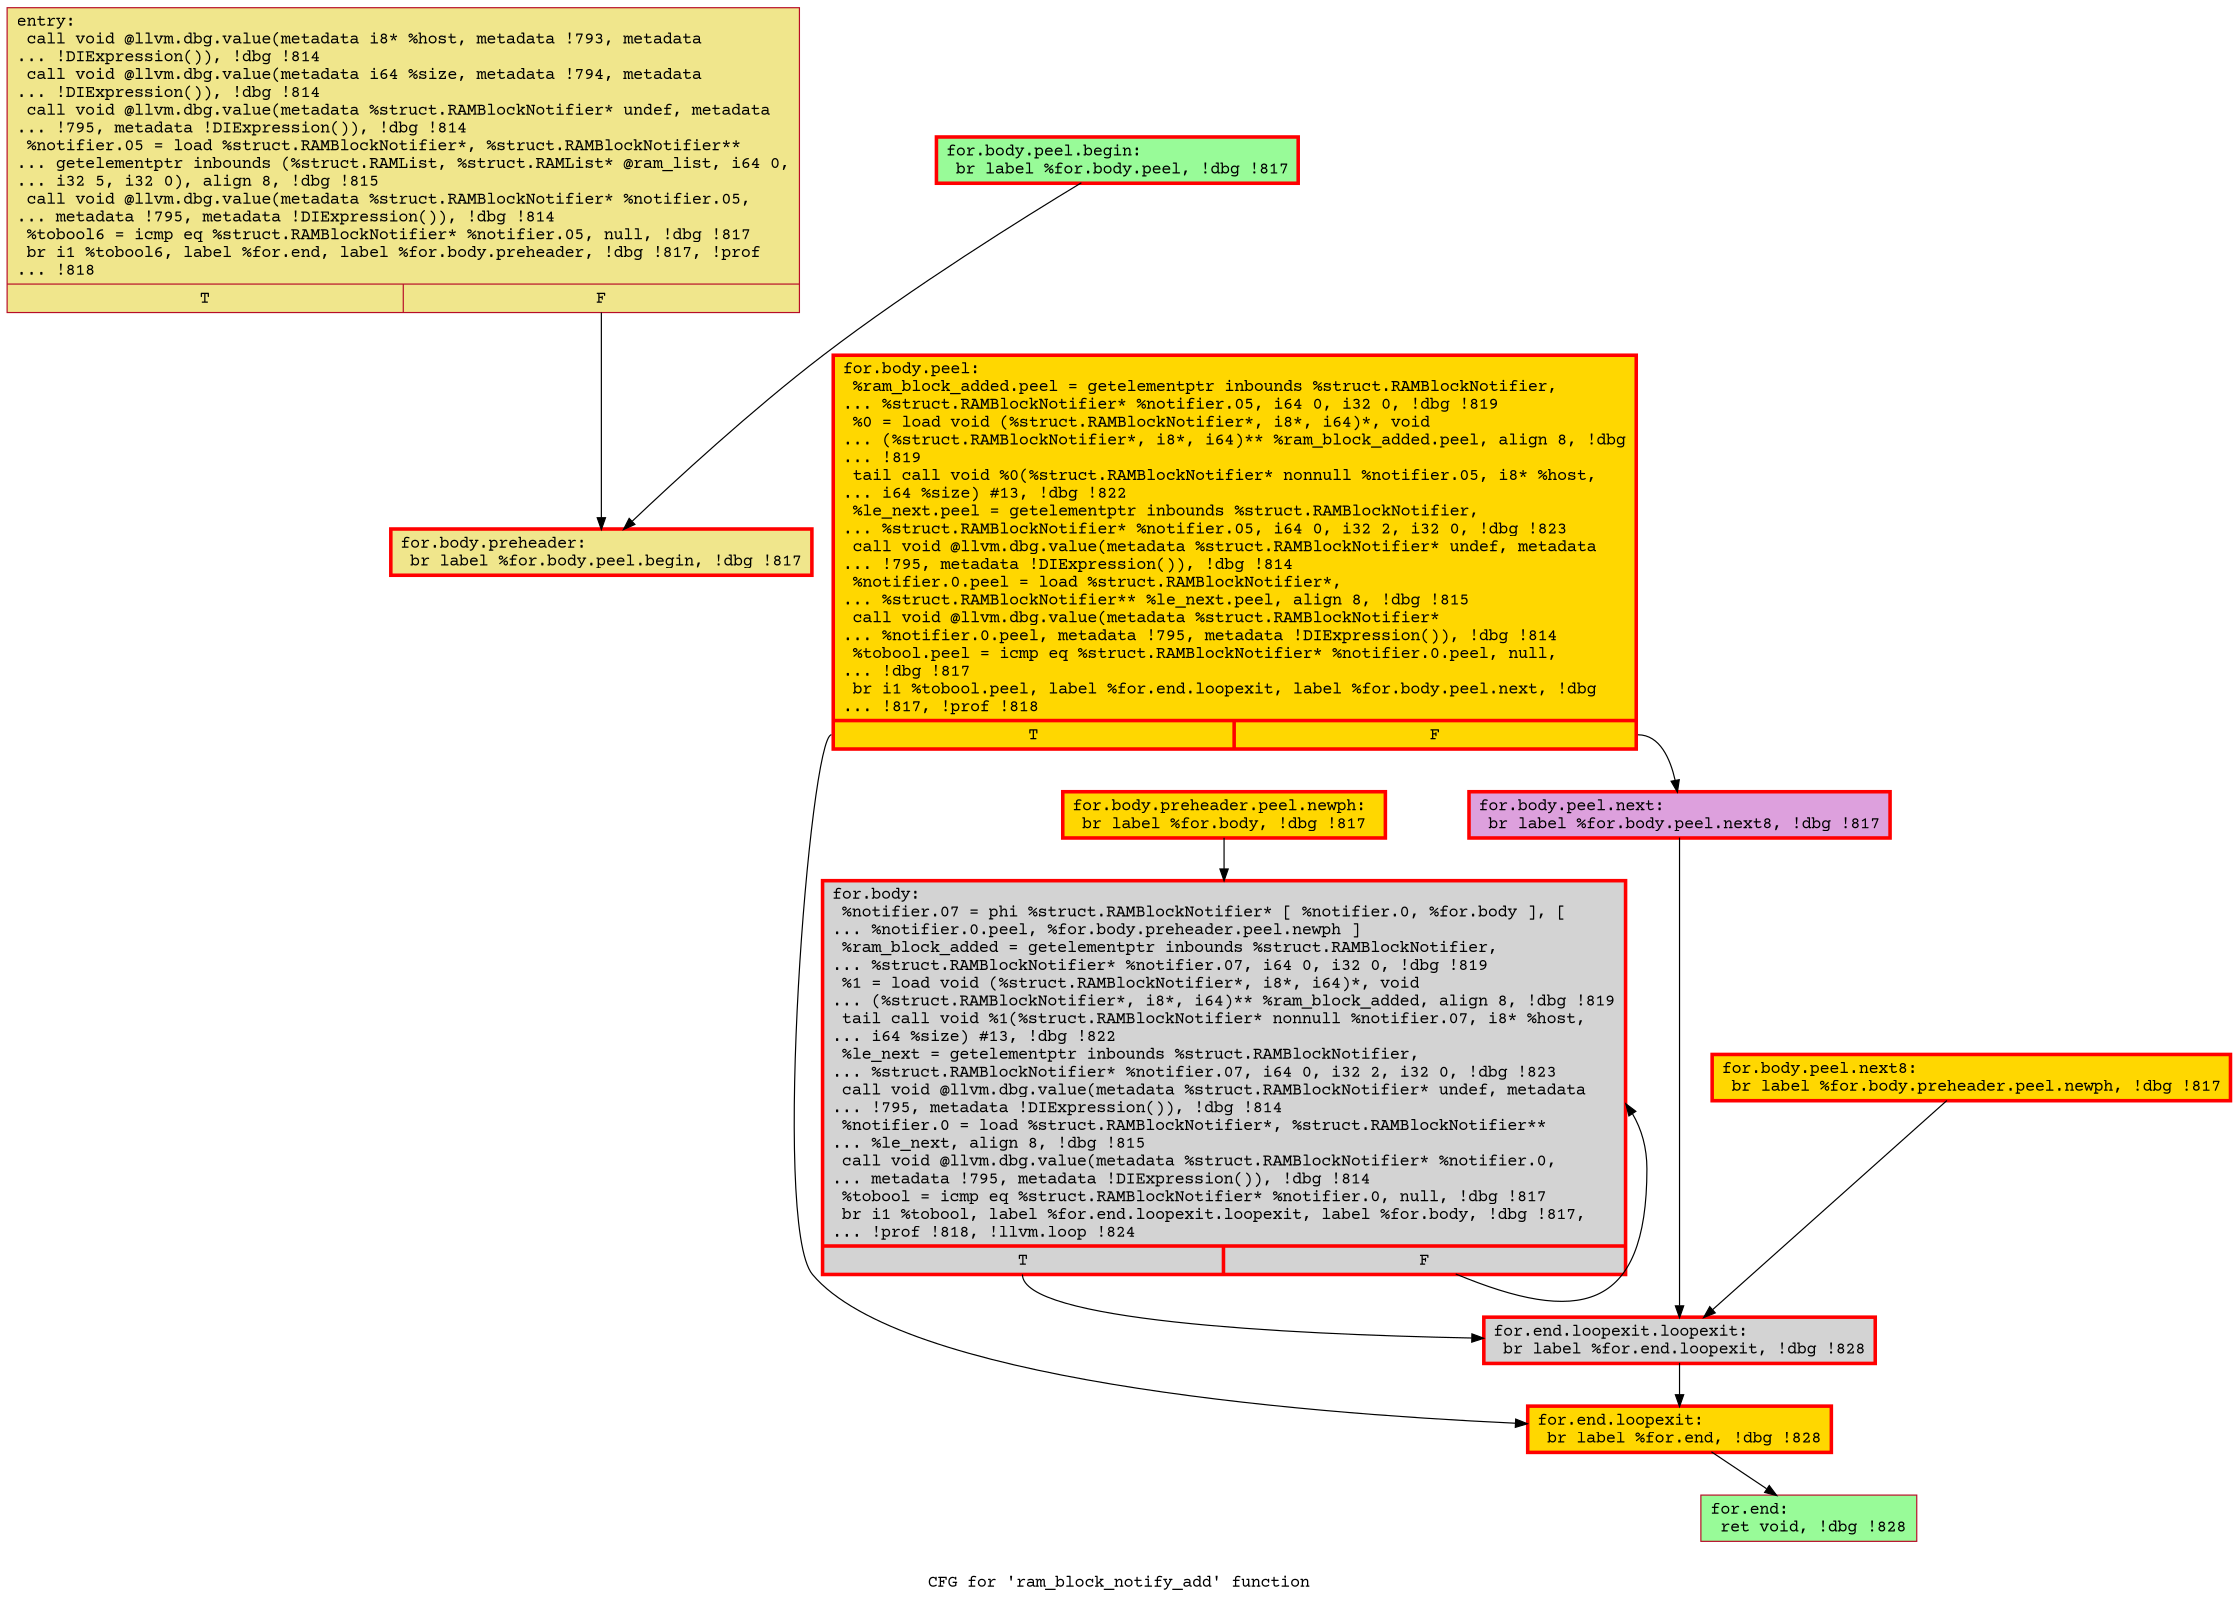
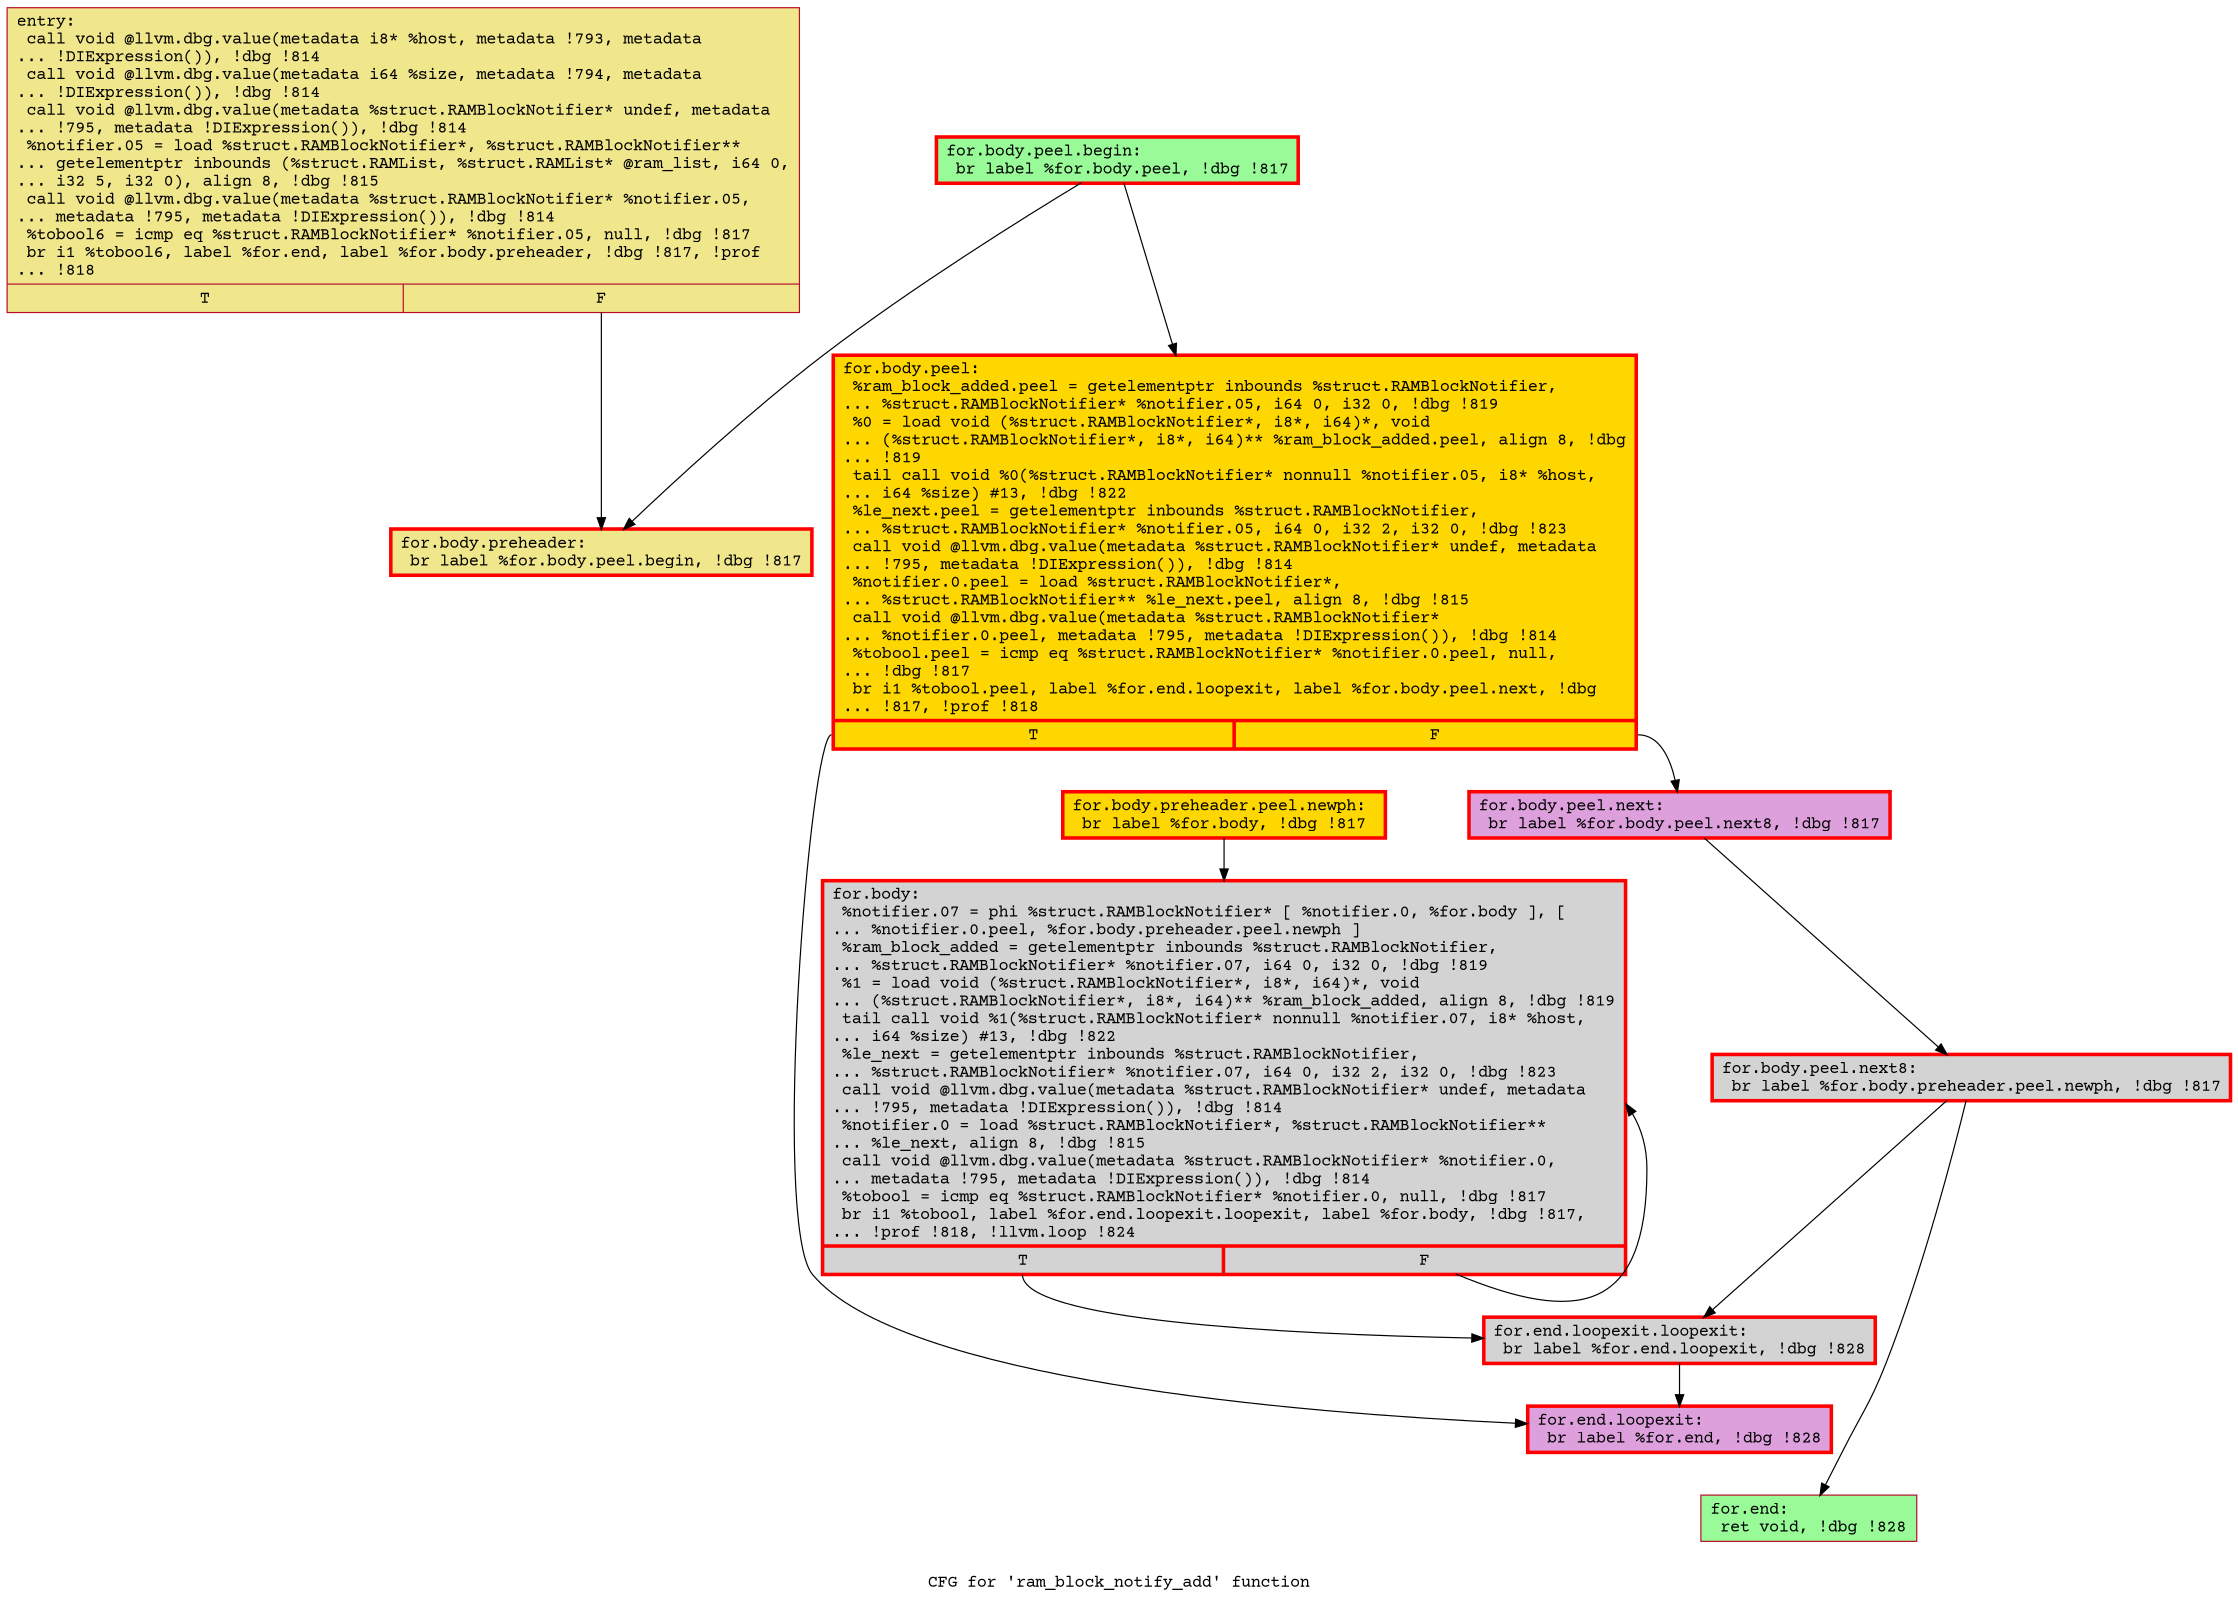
edge "for.body.peel.begin:" -> "for.body.peel:": added
edge "for.body.peel.next:" -> "for.end.loopexit.loopexit:": now "for.body.peel.next:" -> "for.body.peel.next8:"
node "for.body.peel.next8:": fillcolor gold -> lightgrey
node "for.end.loopexit:": fillcolor gold -> plum
edge "for.end.loopexit:" -> "for.end:": now "for.body.peel.next8:" -> "for.end:"
